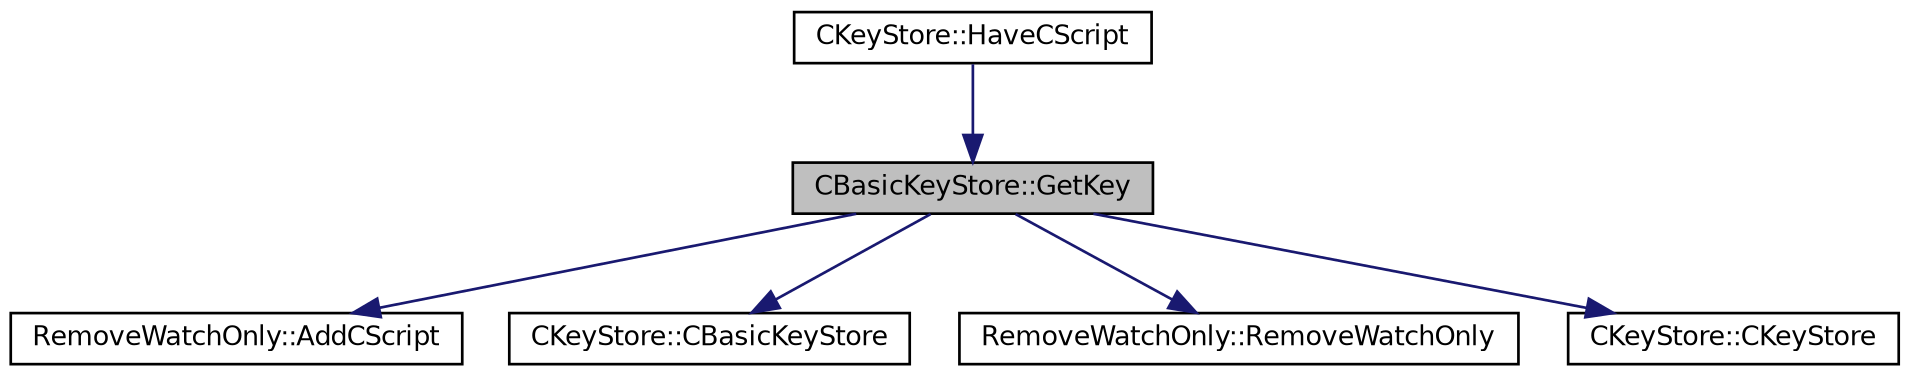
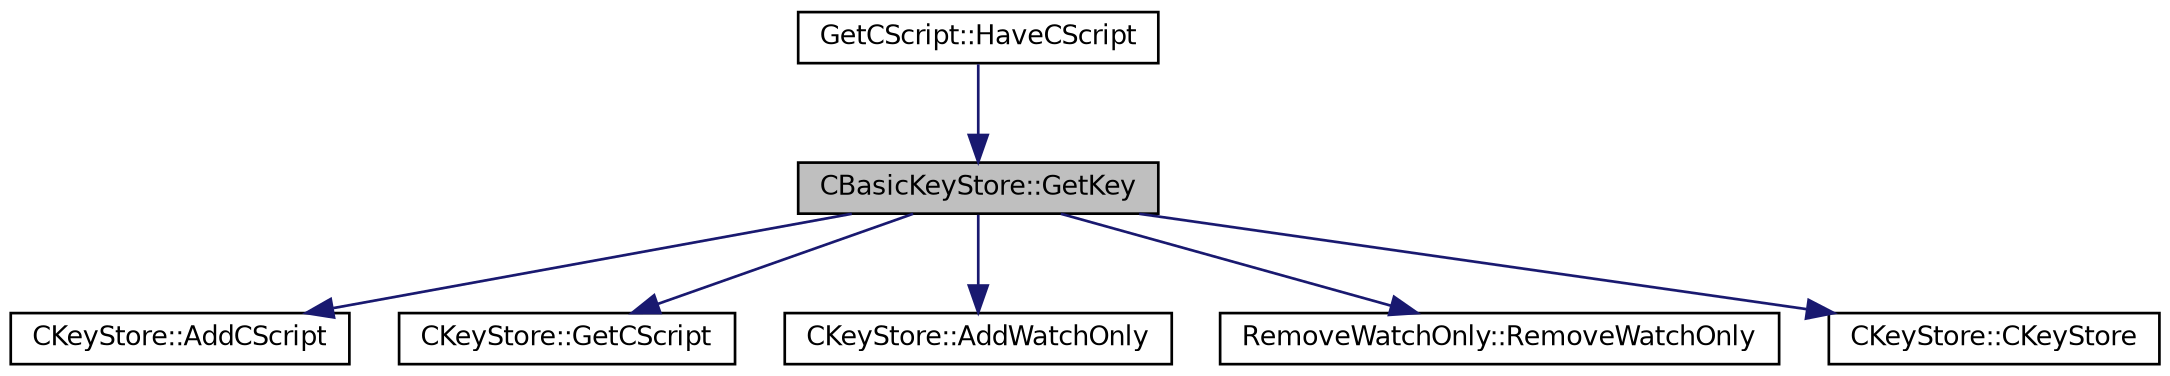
node "CKeyStore::HaveCScript": label "CKeyStore::HaveCScript" -> "GetCScript::HaveCScript"
node "RemoveWatchOnly::AddCScript": label "RemoveWatchOnly::AddCScript" -> "CKeyStore::AddCScript"
node "CKeyStore::GetCScript": added
node "CKeyStore::CBasicKeyStore": label "CKeyStore::CBasicKeyStore" -> "CKeyStore::AddWatchOnly"
